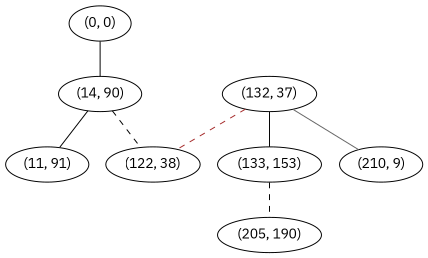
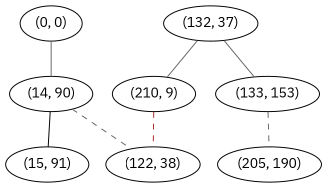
edge "(0, 0)" -- "(14, 90)": color black -> gray40
edge "(14, 90)" -- "(122, 38)": color black -> gray40
edge "(132, 37)" -- "(122, 38)": now "(210, 9)" -- "(122, 38)"
edge "(132, 37)" -- "(133, 153)": color black -> gray40
node "(11, 91)": label "(11, 91)" -> "(15, 91)"
edge "(133, 153)" -- "(205, 190)": color black -> gray40
